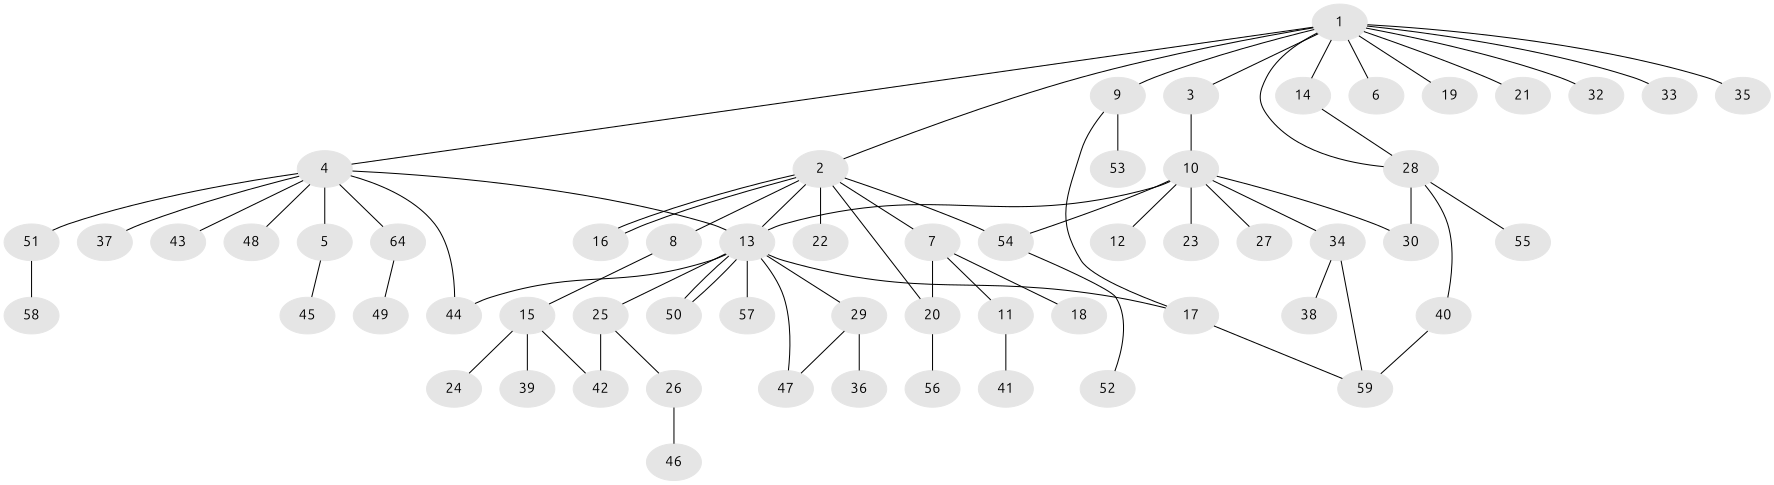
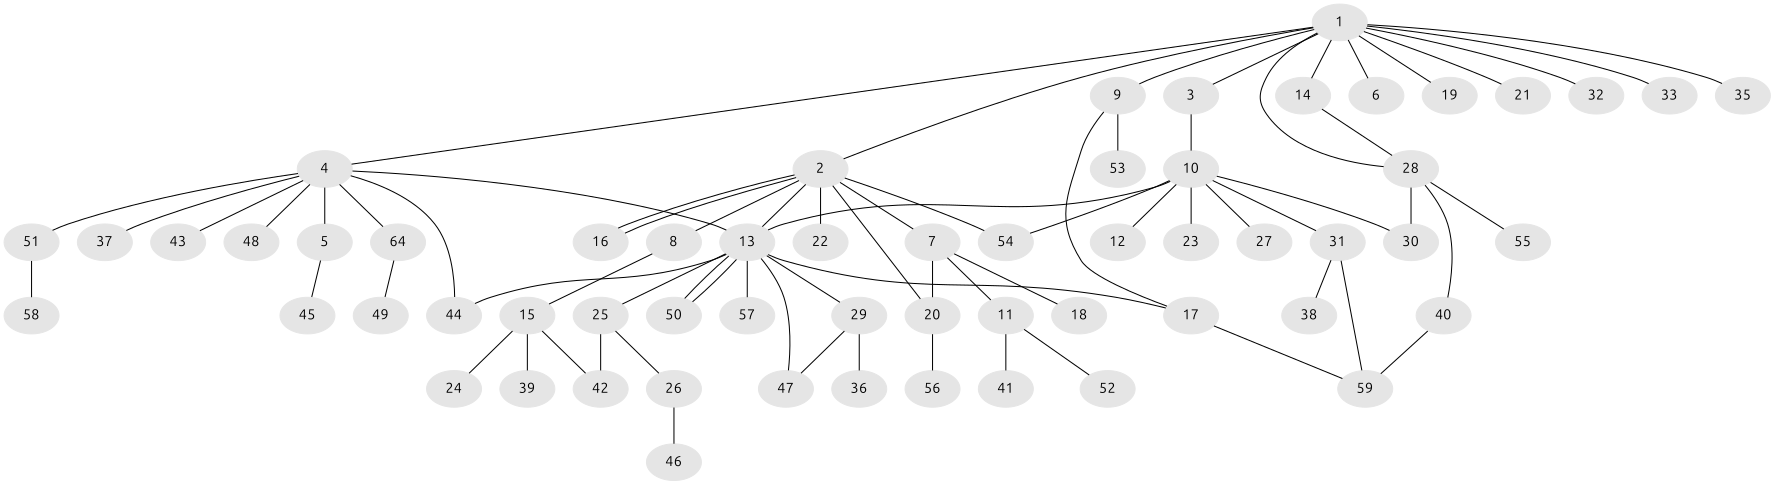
node "34": label "34" -> "31"
edge "54" -- "52": now "11" -- "52"
